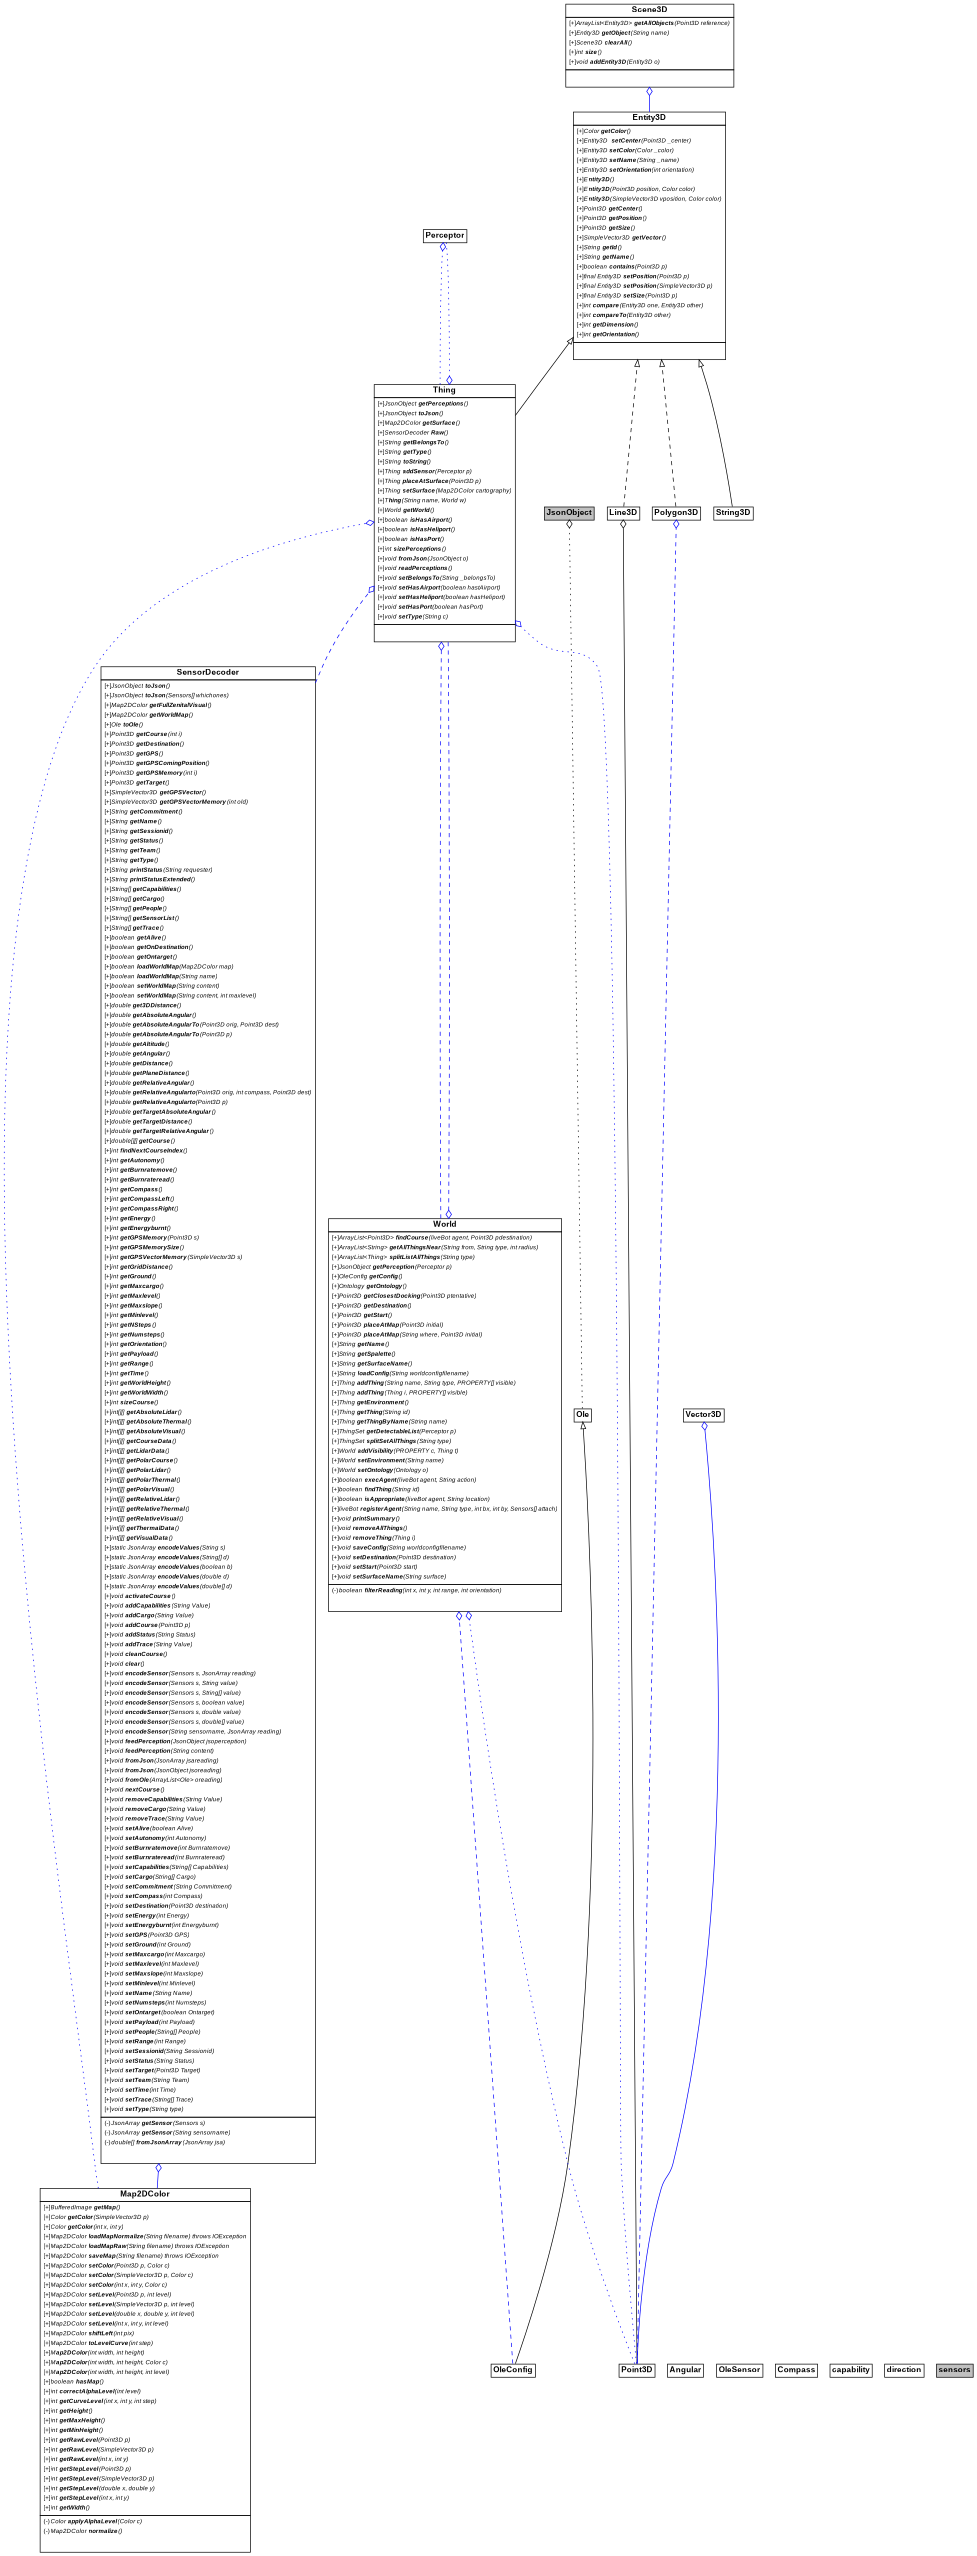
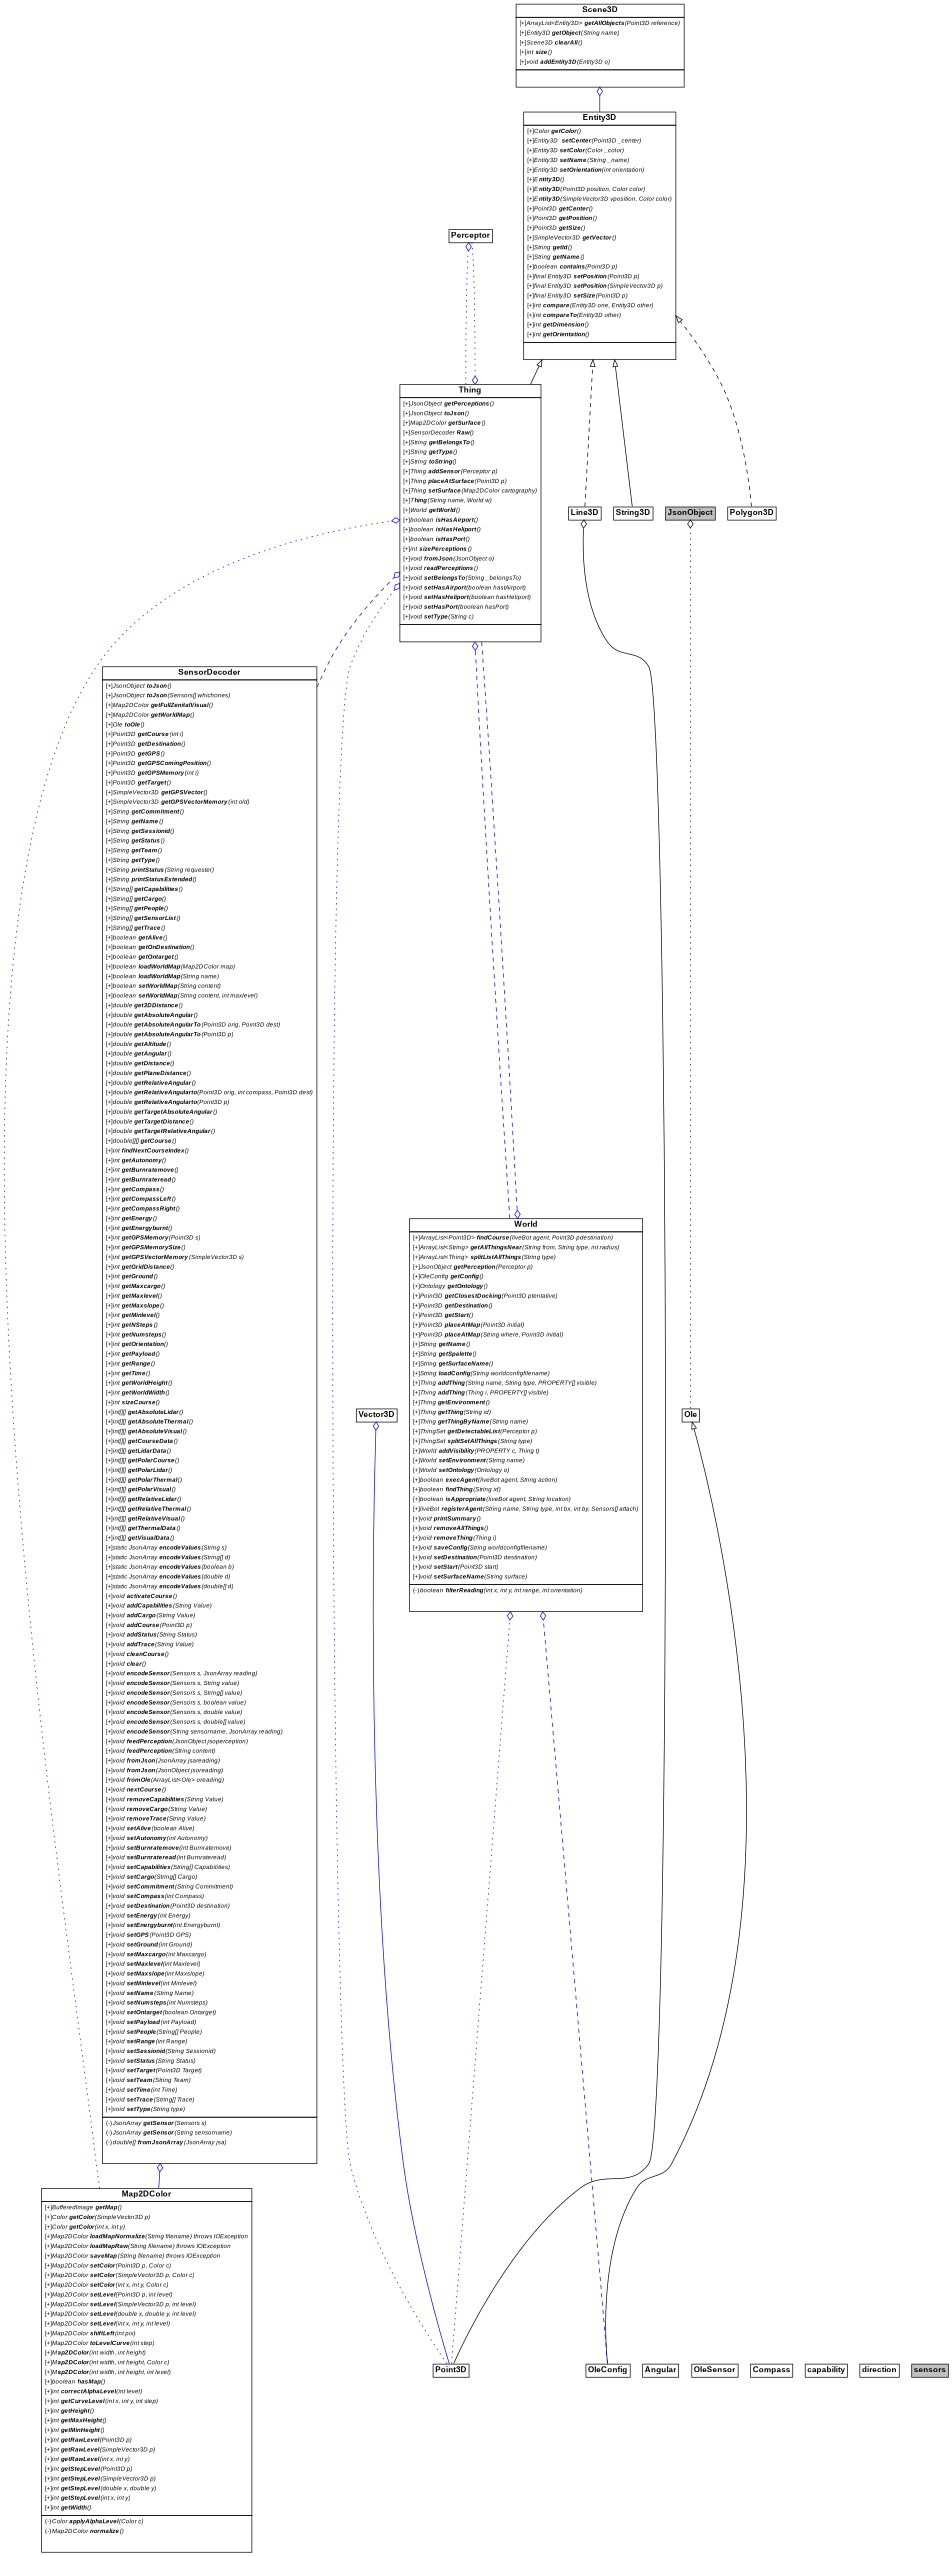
edge "Point3D" -> "Polygon3D": removed
